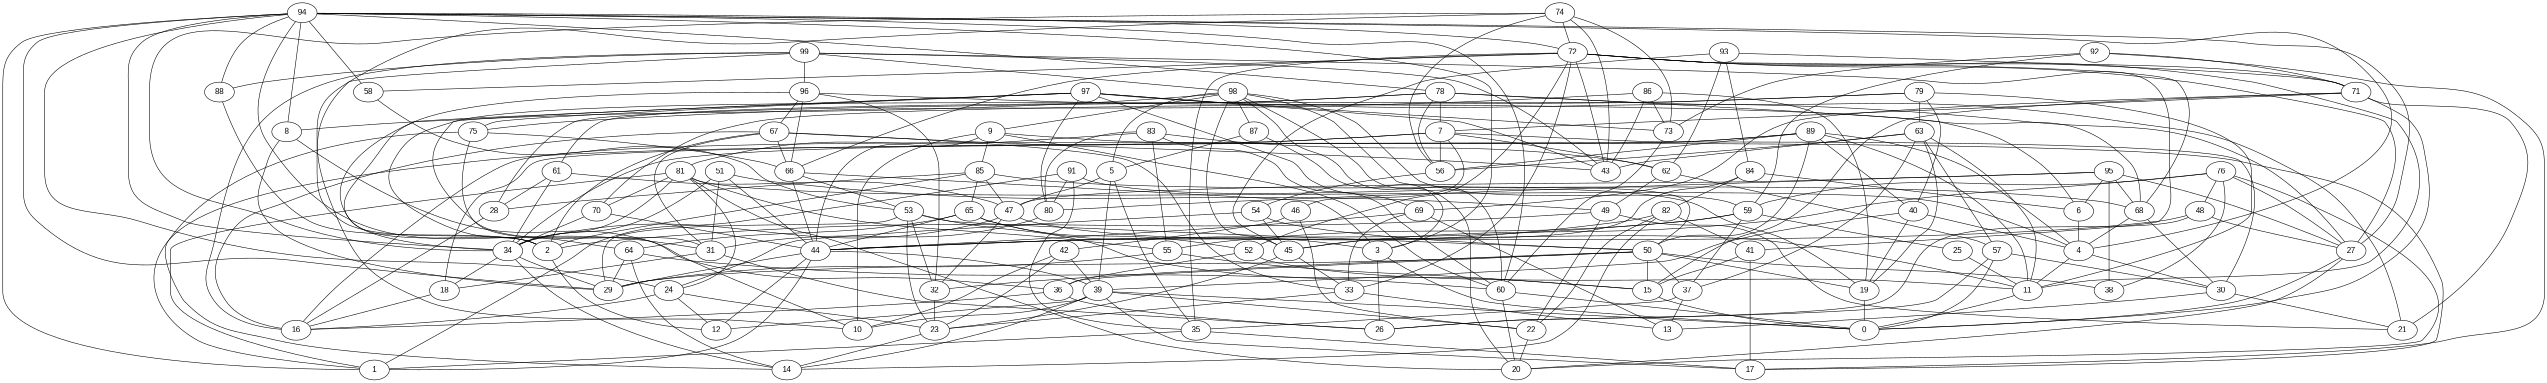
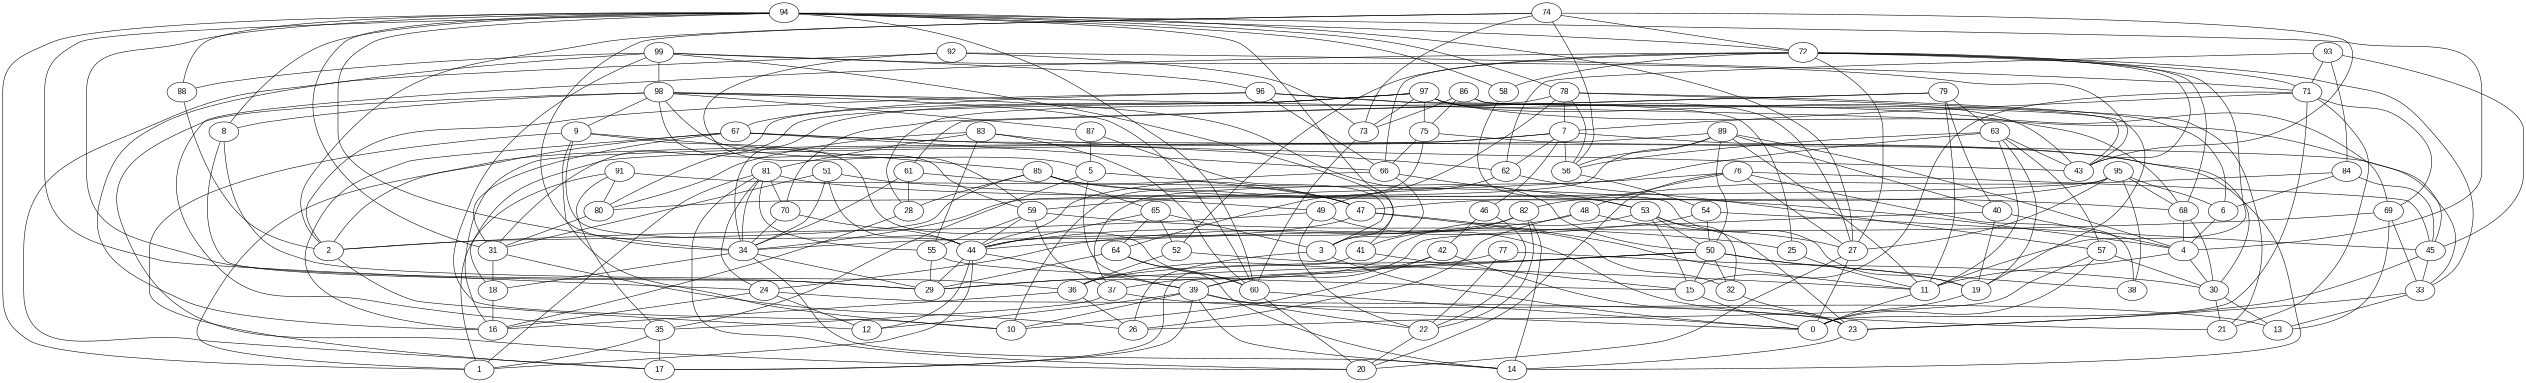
edge "96" -- "32": now "96" -- "25"
node "77": added
